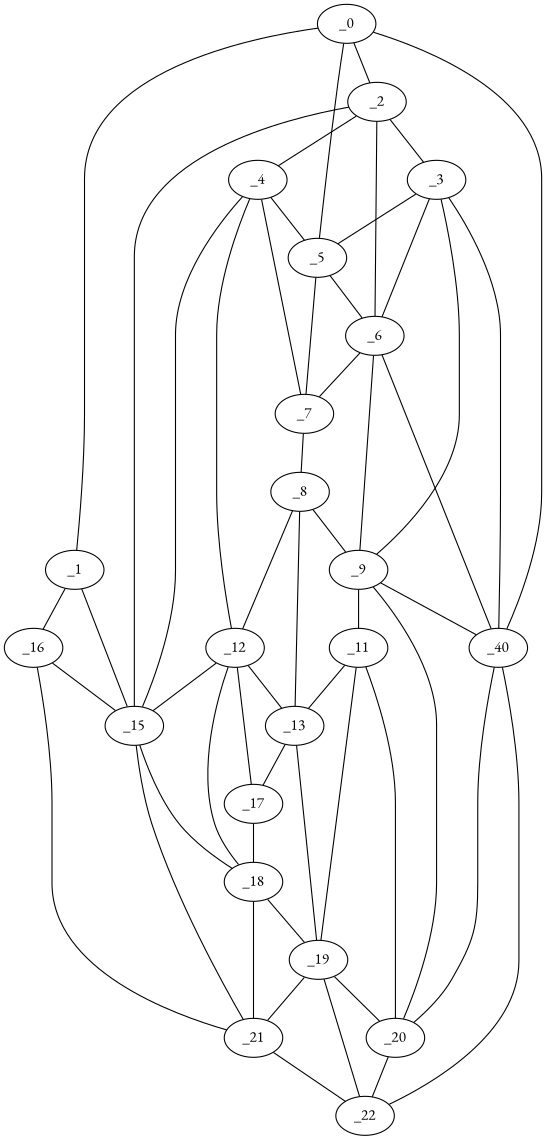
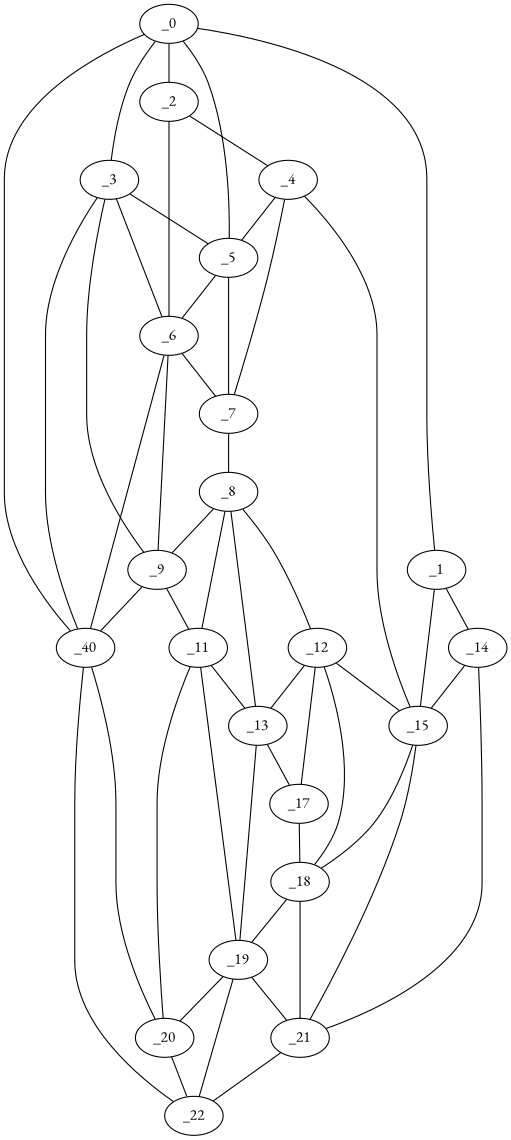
edge "_2" -- "_3": now "_0" -- "_3"
edge "_2" -- "_15": removed
edge "_4" -- "_12": removed
edge "_8" -- "_11": added
node "_16": label "_16" -> "_14"
edge "_9" -- "_20": removed
